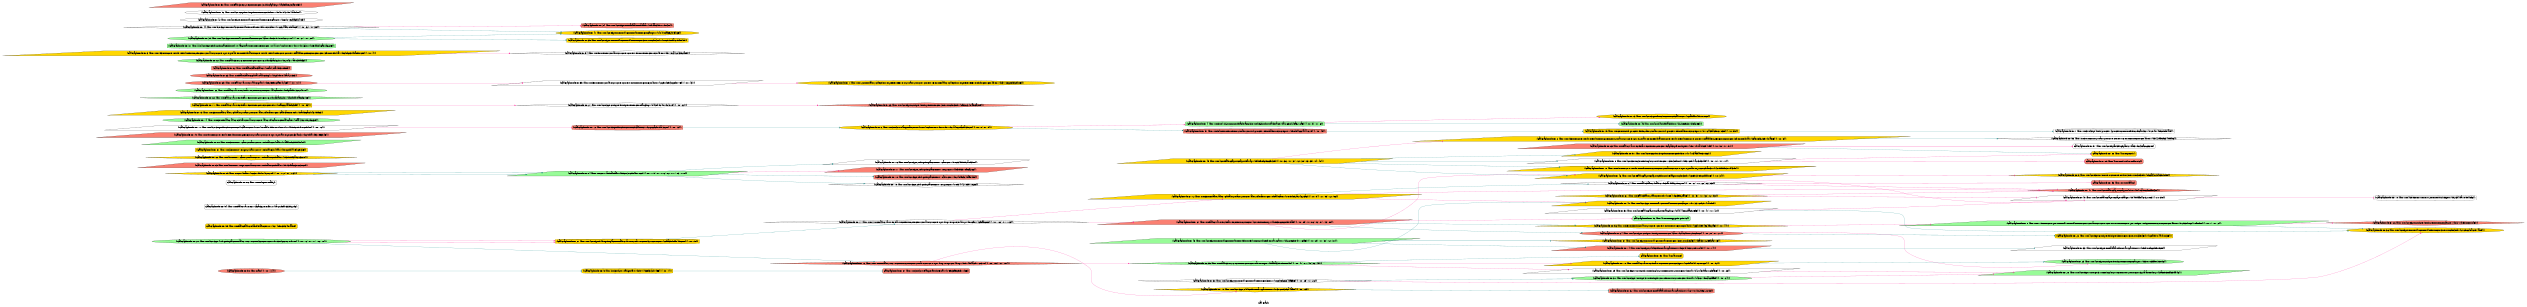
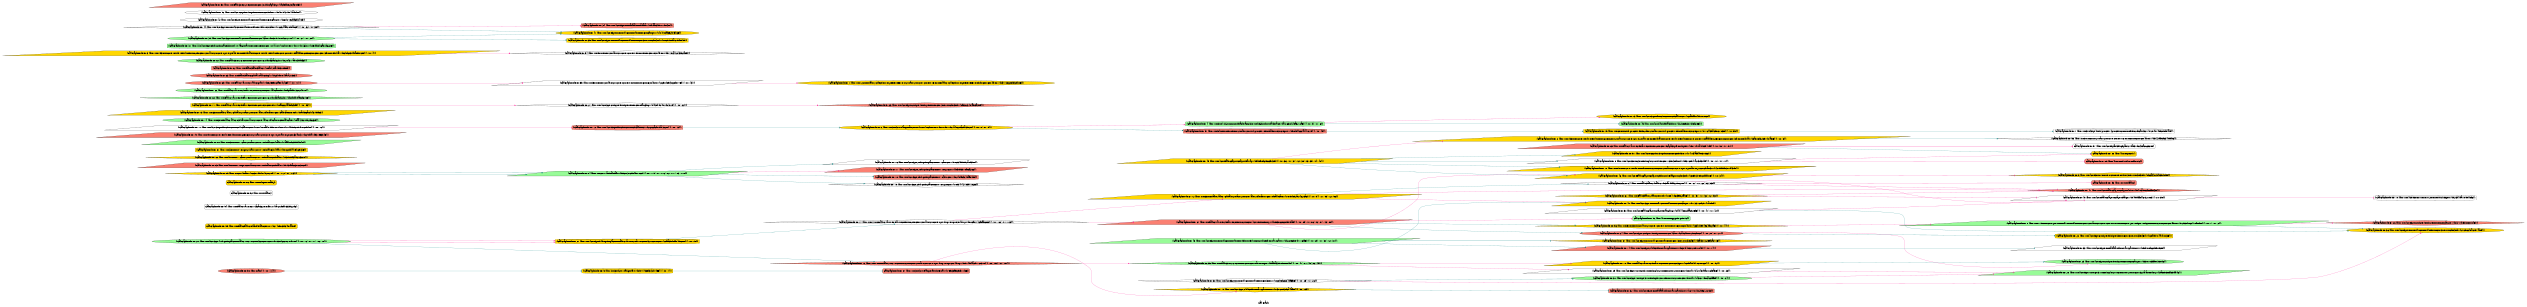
node "CallGraphNode ID: 86 {fun: rust_eh_personality}": fillcolor white -> gold
node "CallGraphNode ID: 92 {fun: __rust_alloc}": added
node "CallGraphNode ID: 90 {fun: llvm.assume}": removed
